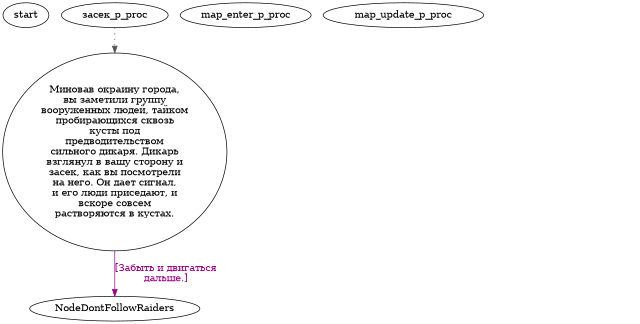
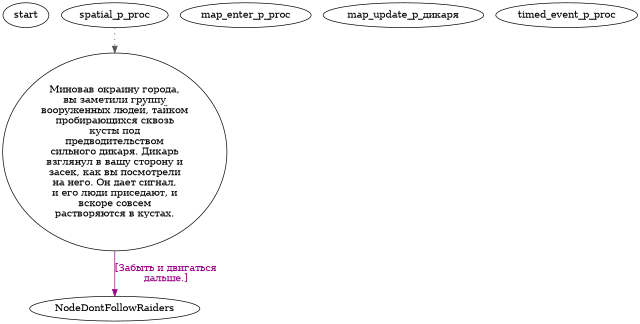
node "засек_p_proc": label "засек_p_proc" -> "spatial_p_proc"
node "map_update_p_proc": label "map_update_p_proc" -> "map_update_p_дикаря"
node "timed_event_p_proc": added
